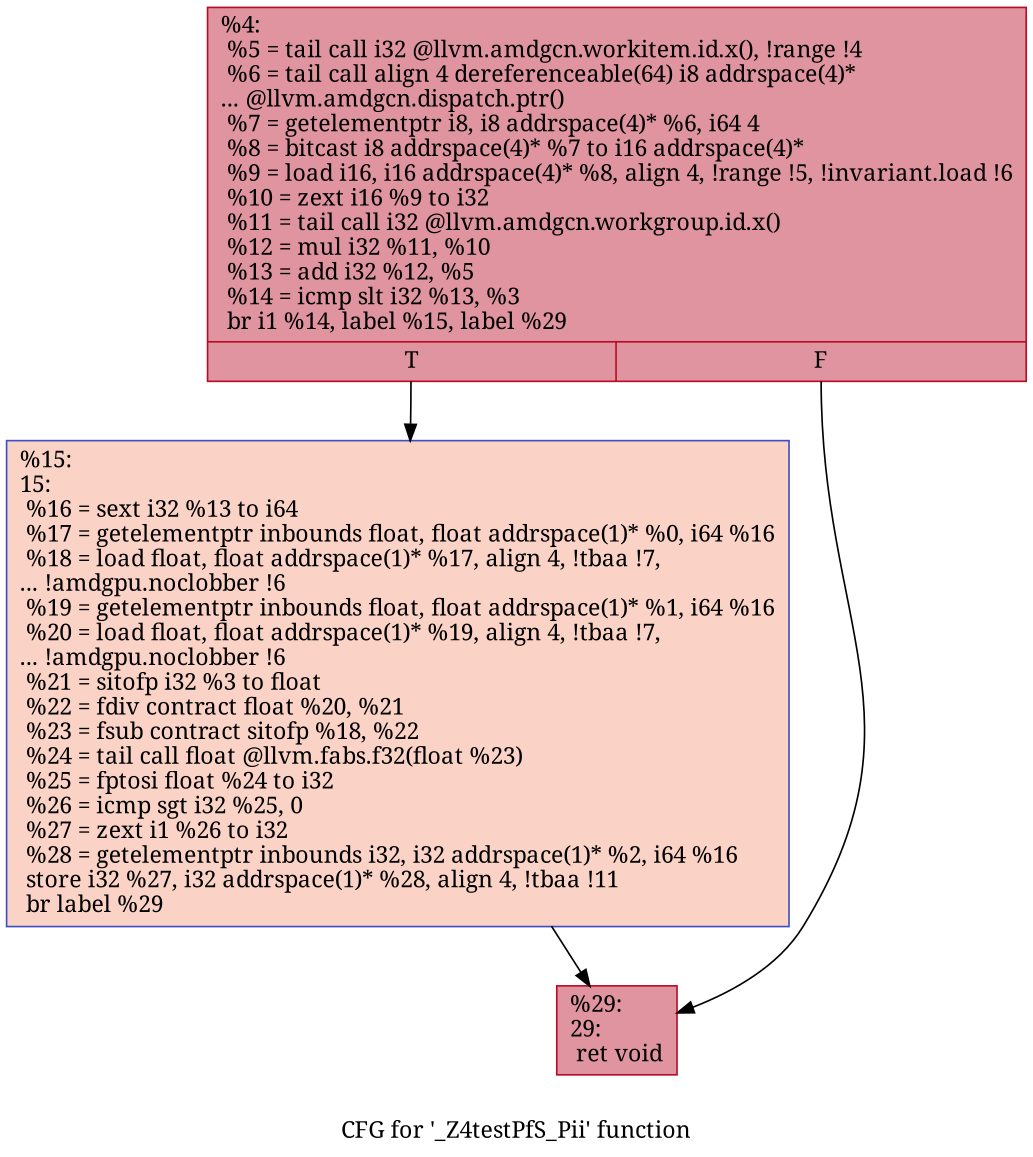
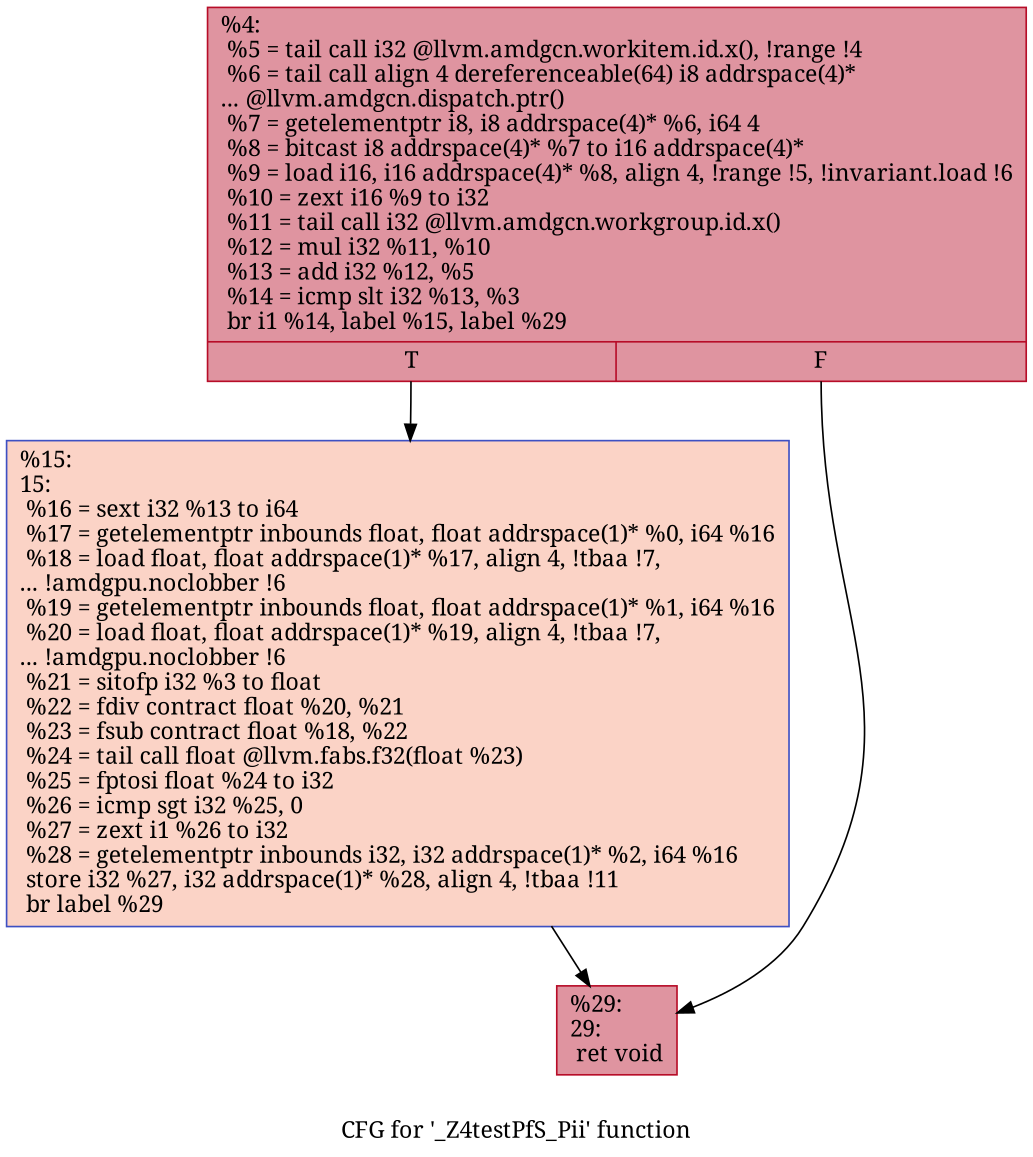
node "%15:": text "%23 = fsub contract sitofp %18, %22" -> "%23 = fsub contract float %18, %22"
